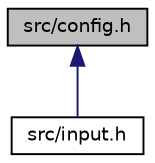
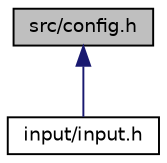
node "src/input.h": label "src/input.h" -> "input/input.h"
